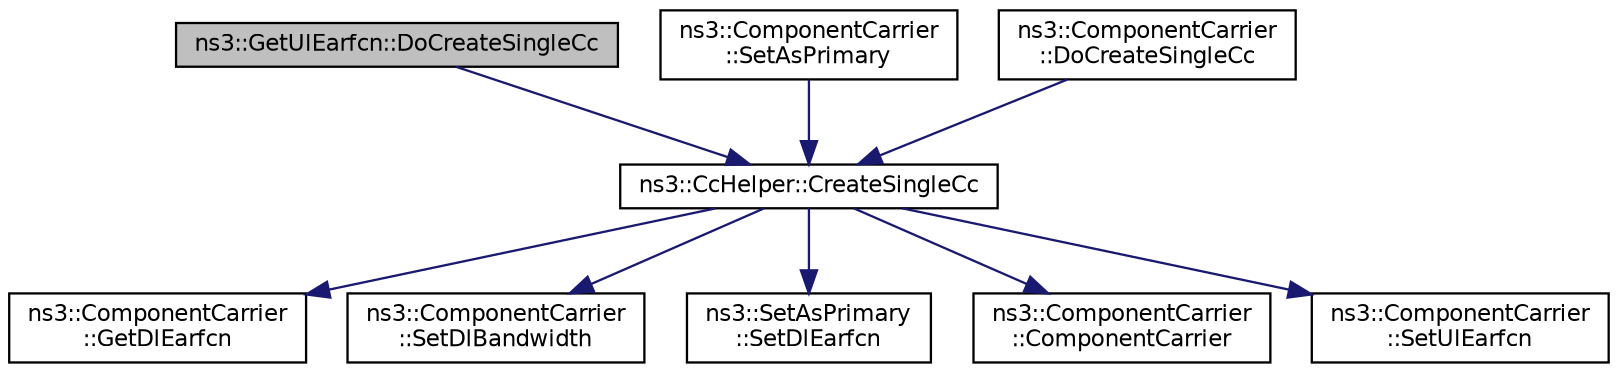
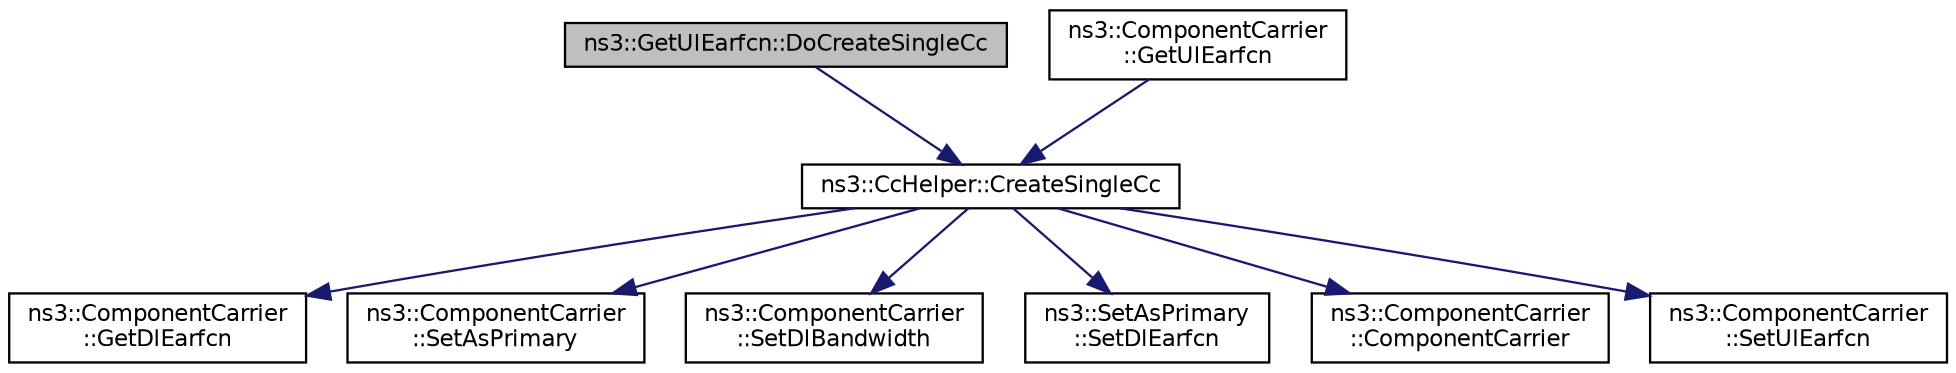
node "ns3::ComponentCarrier ::DoCreateSingleCc": label "ns3::ComponentCarrier ::DoCreateSingleCc" -> "ns3::ComponentCarrier ::GetUlEarfcn"
edge "ns3::ComponentCarrier ::SetAsPrimary" -> "ns3::CcHelper::CreateSingleCc": reversed
